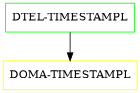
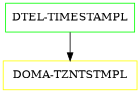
node "DOMA-TIMESTAMPL": label "DOMA-TIMESTAMPL" -> "DOMA-TZNTSTMPL"
